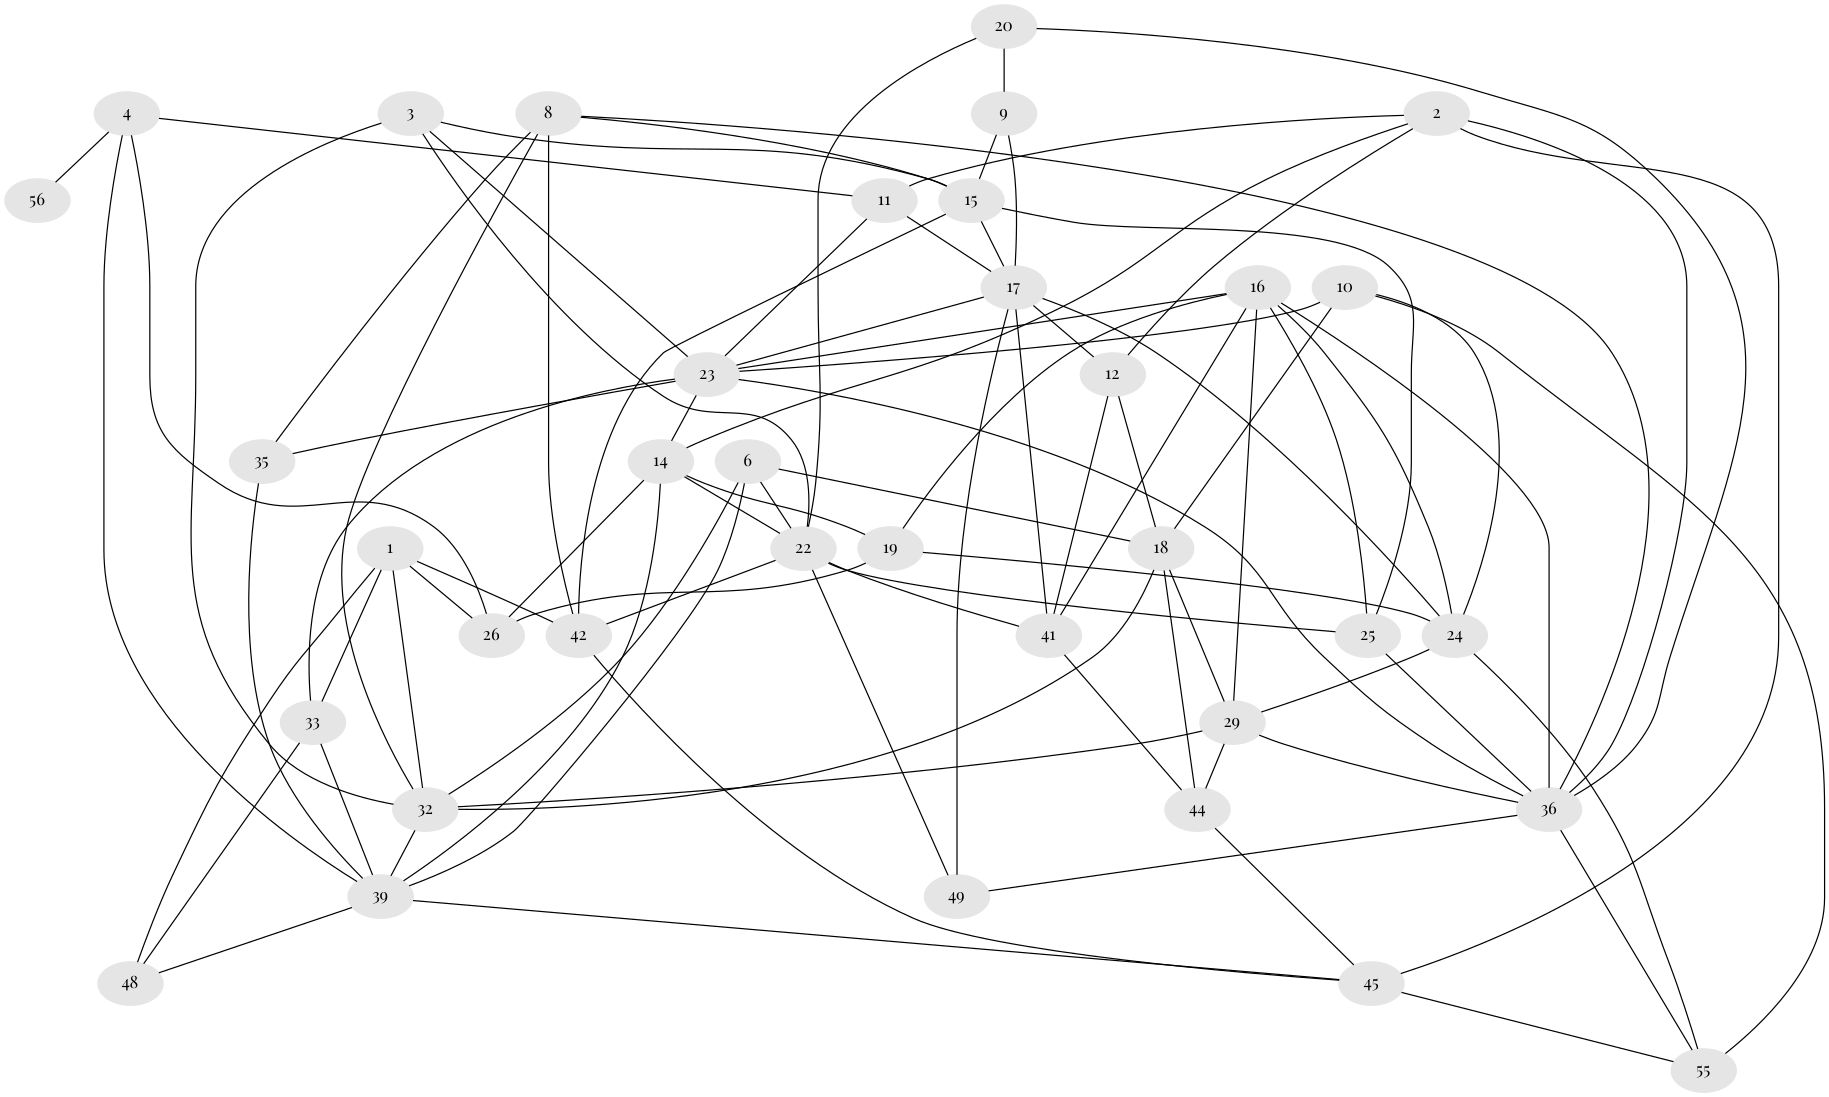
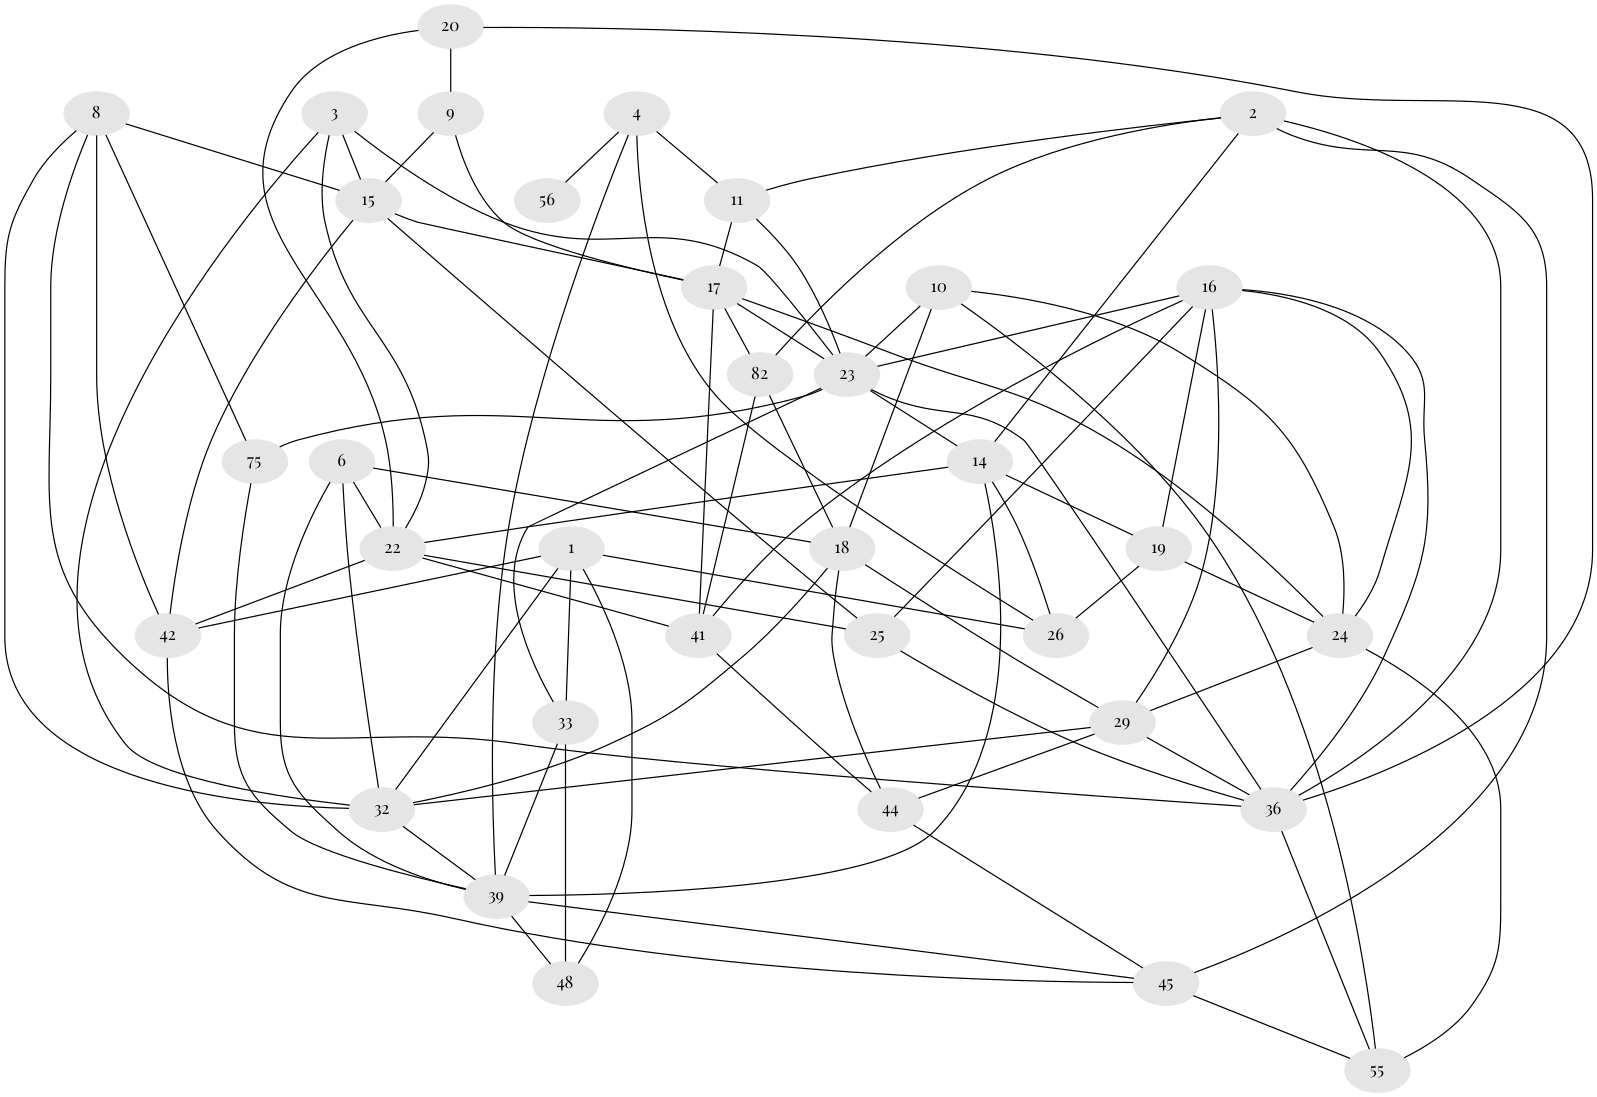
node "12": label "12" -> "82"
node "35": label "35" -> "75"
node "49": removed
